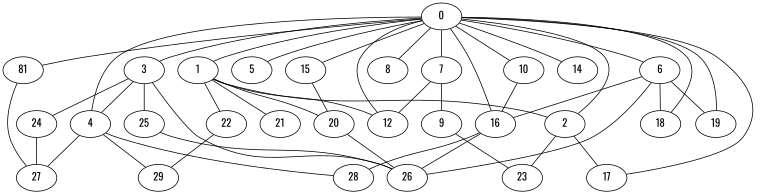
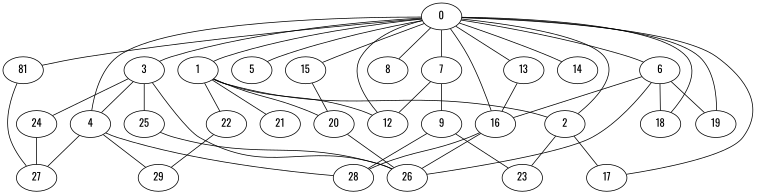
node "10": label "10" -> "13"
edge "9" -- "28": added
